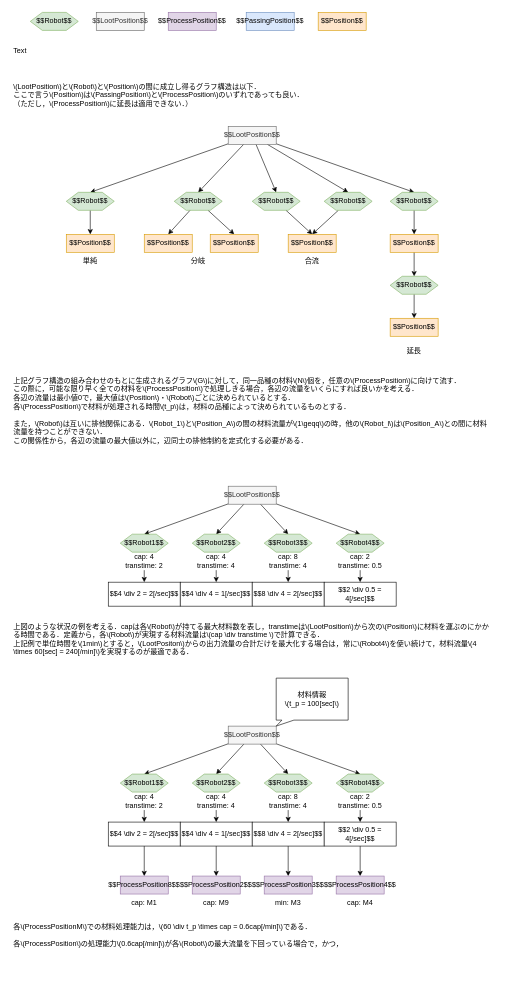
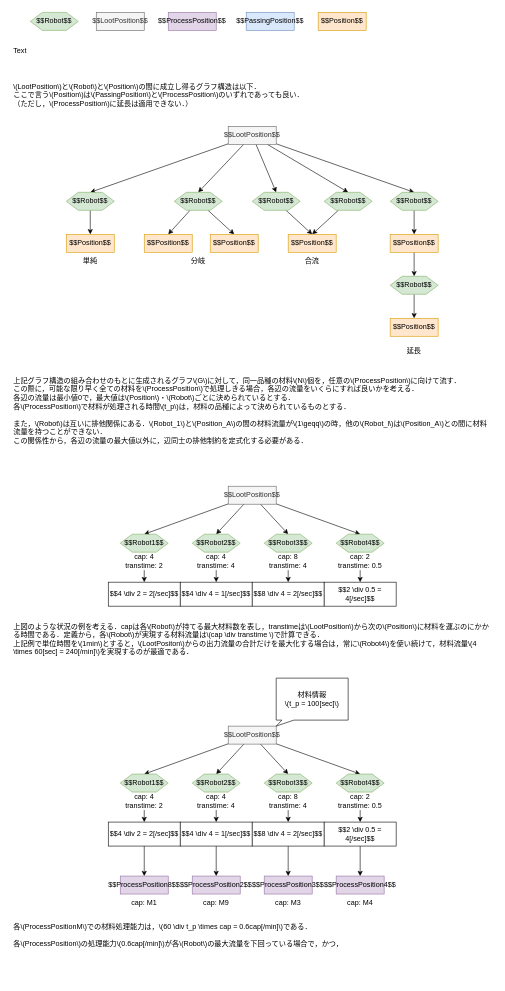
node "min: M3": label "min: M3" -> "cap: M3"
